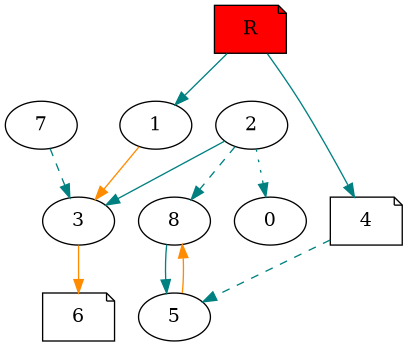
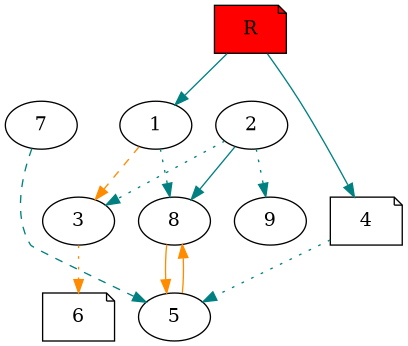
edge "1" -> "8": added
edge "7" -> "3": now "7" -> "5"
edge "1" -> "3": style solid -> dashed
edge "2" -> "8": style dashed -> solid
edge "2" -> "3": style solid -> dotted
node "0": label "0" -> "9"
edge "8" -> "5": color teal -> darkorange
edge "3" -> "6": style solid -> dotted
edge "4" -> "5": style dashed -> dotted
